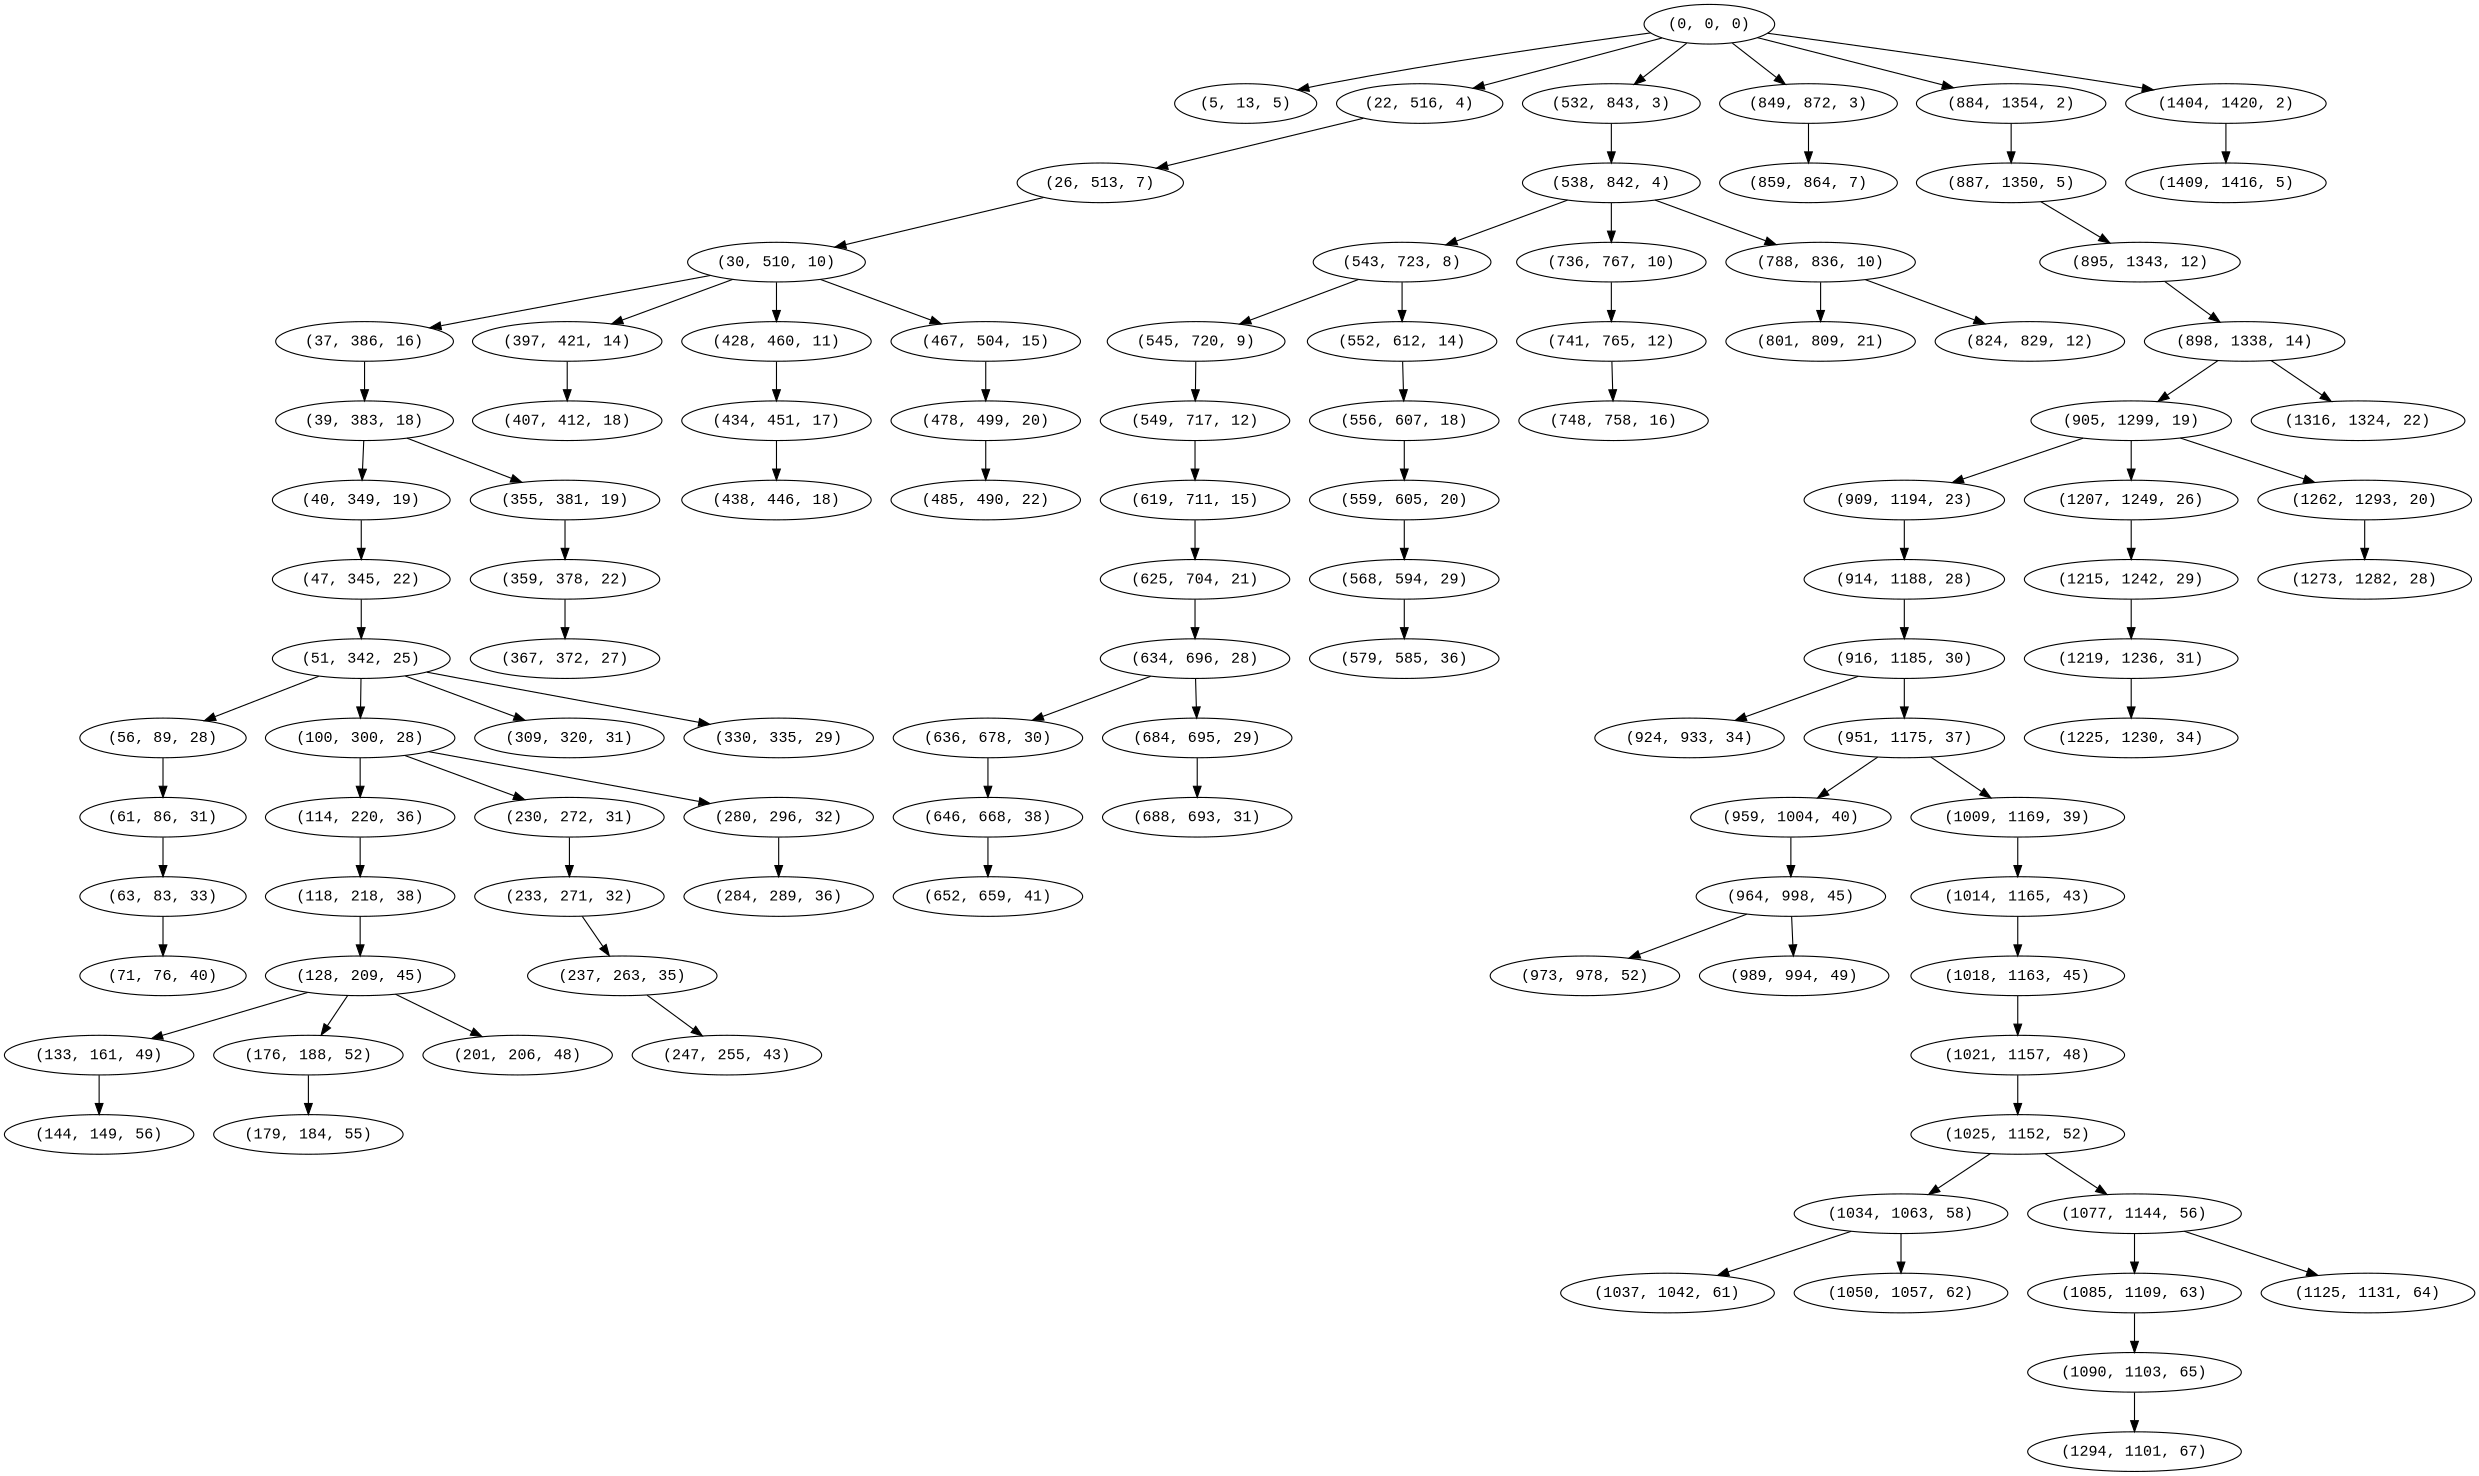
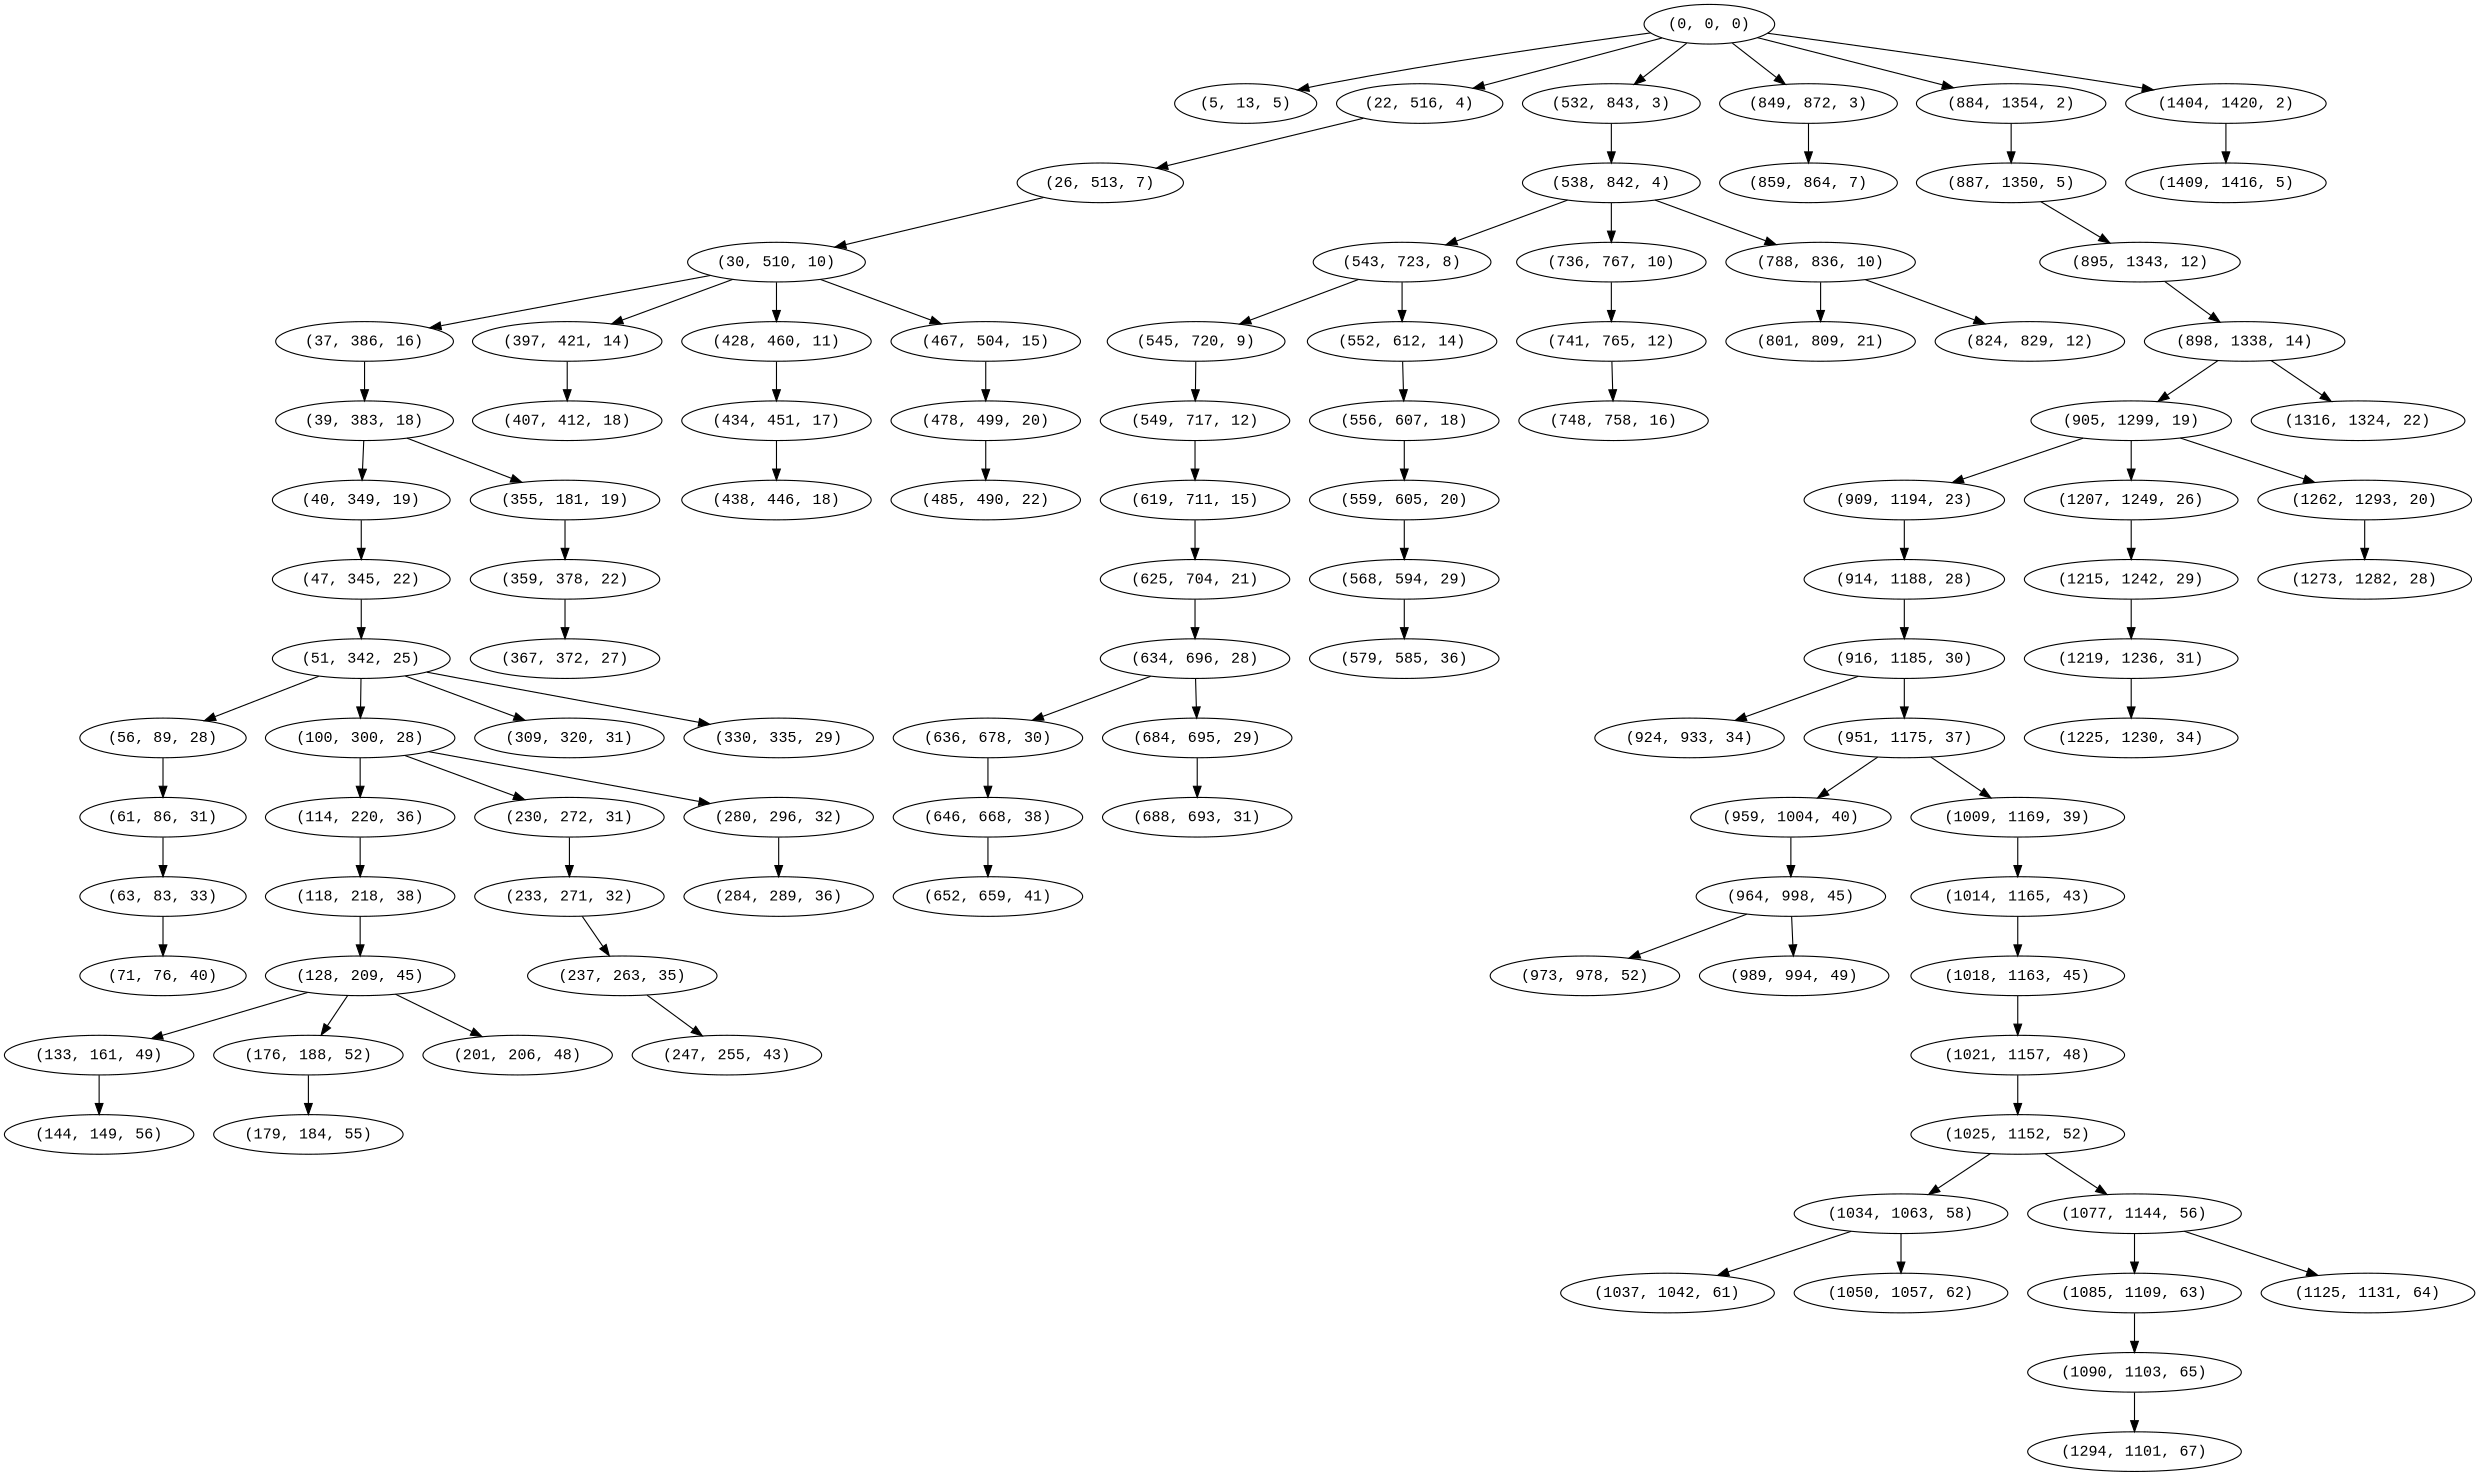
node "(355, 381, 19)": label "(355, 381, 19)" -> "(355, 181, 19)"
